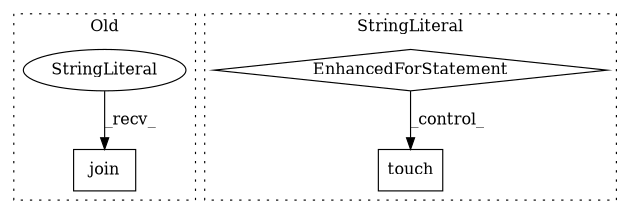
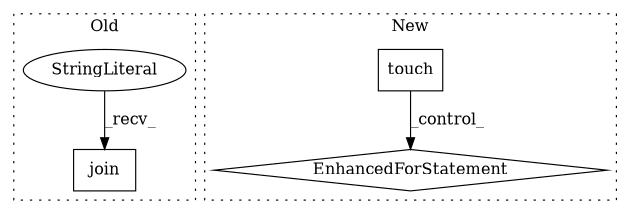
cluster "StringLiteral": label "StringLiteral" -> "New"
edge "EnhancedForStatement" -> "touch": reversed
